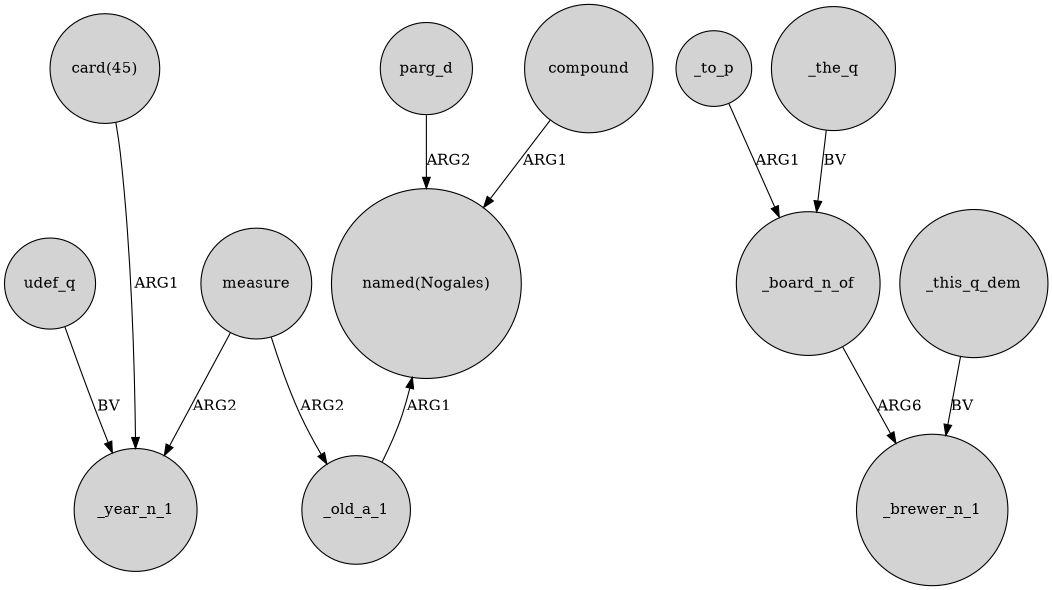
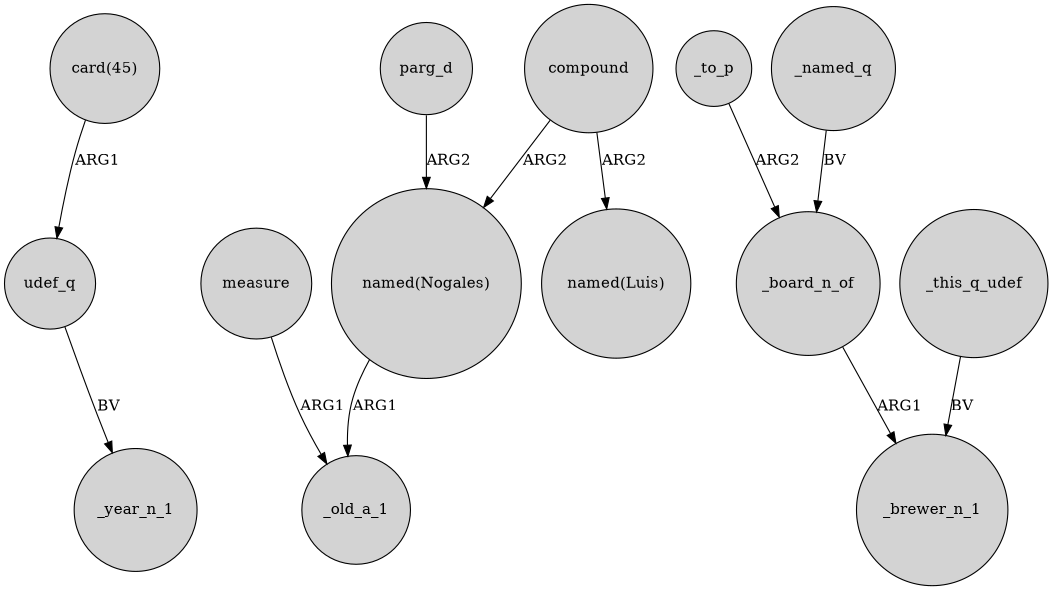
node "_the_q": label "_the_q" -> "_named_q"
edge "compound" -> "named(Nogales)": label "ARG1" -> "ARG2"
edge "_to_p" -> "_board_n_of": label "ARG1" -> "ARG2"
edge "card(45)" -> "_year_n_1": now "card(45)" -> "udef_q"
node "named(Luis)": added
node "_this_q_dem": label "_this_q_dem" -> "_this_q_udef"
edge "measure" -> "_year_n_1": removed, label "ARG2"
edge "measure" -> "_old_a_1": label "ARG2" -> "ARG1"
edge "_board_n_of" -> "_brewer_n_1": label "ARG6" -> "ARG1"
edge "_old_a_1" -> "named(Nogales)": reversed
